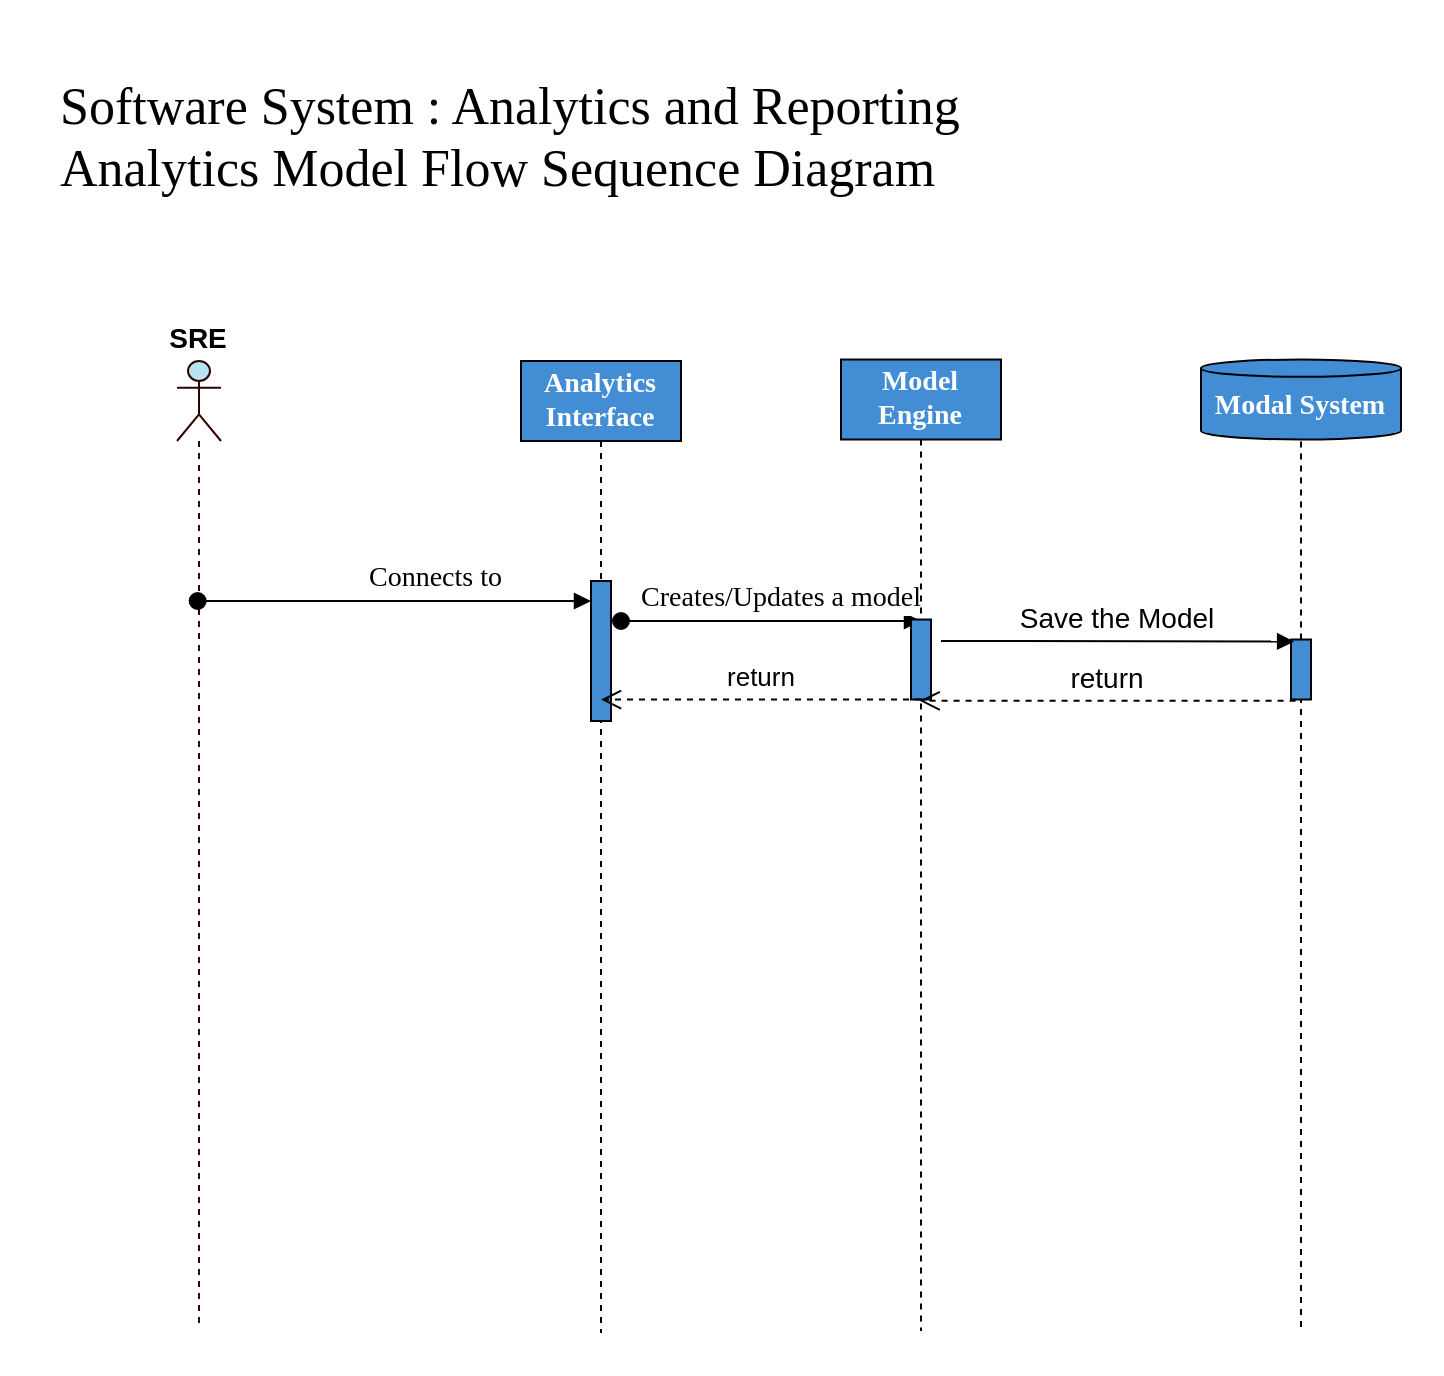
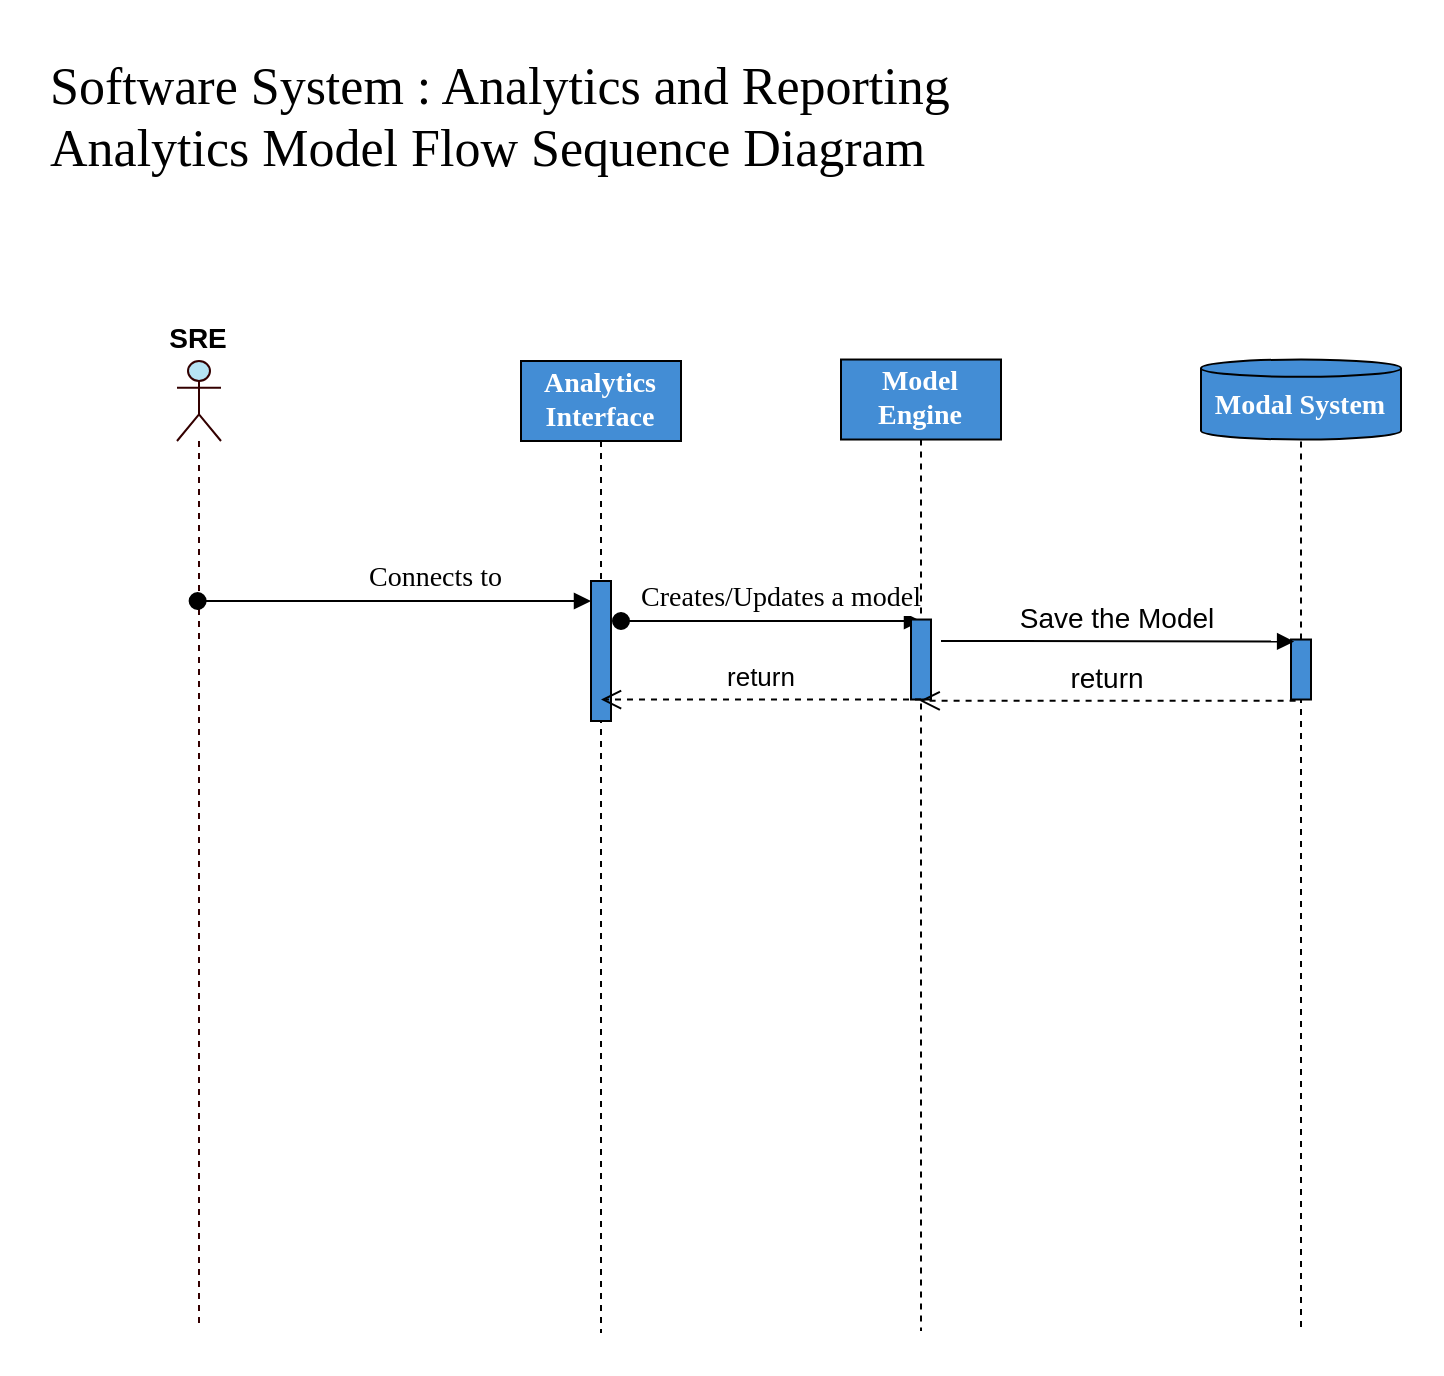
node "Software System : Analytics and Reporting Analytics Model Flow Sequence Diagram": moved (711, 138) -> (701, 118)
